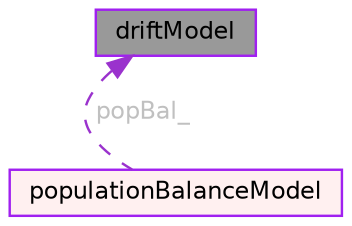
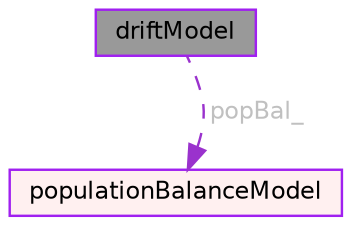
edge "populationBalanceModel" -> "driftModel": reversed
